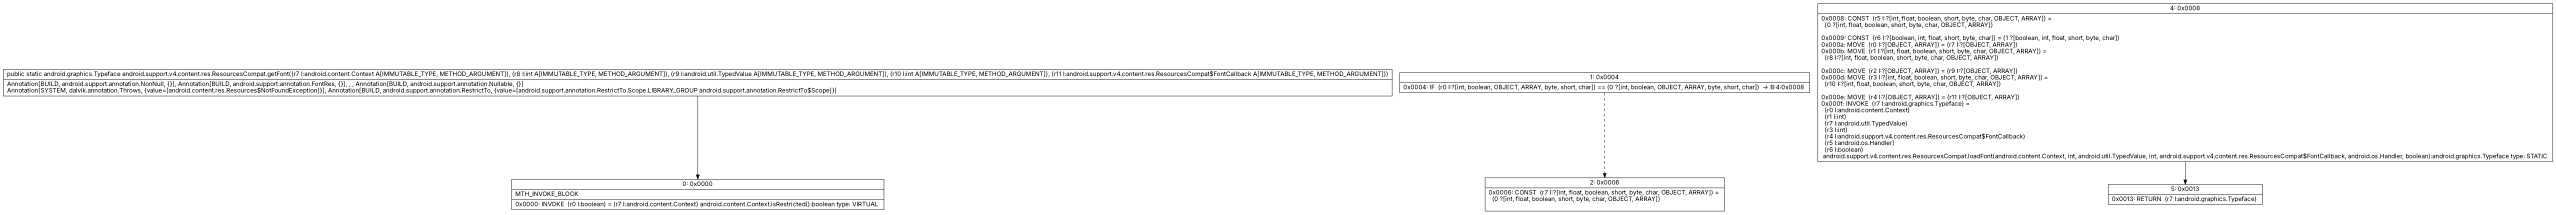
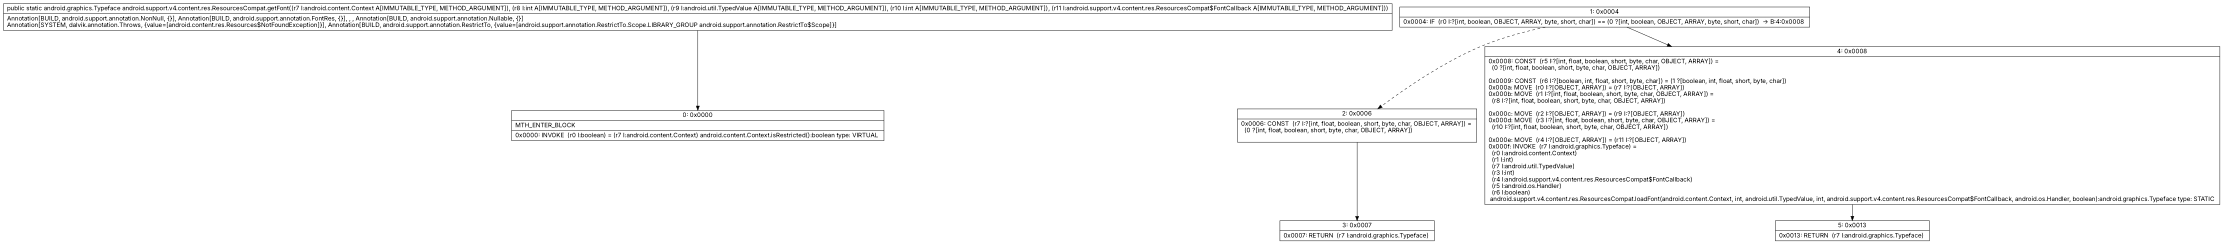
edge "1: 0x0004" -> "4: 0x0008": added
node "0: 0x0000": text "MTH_INVOKE_BLOCK" -> "MTH_ENTER_BLOCK"
node "3: 0x0007": added
